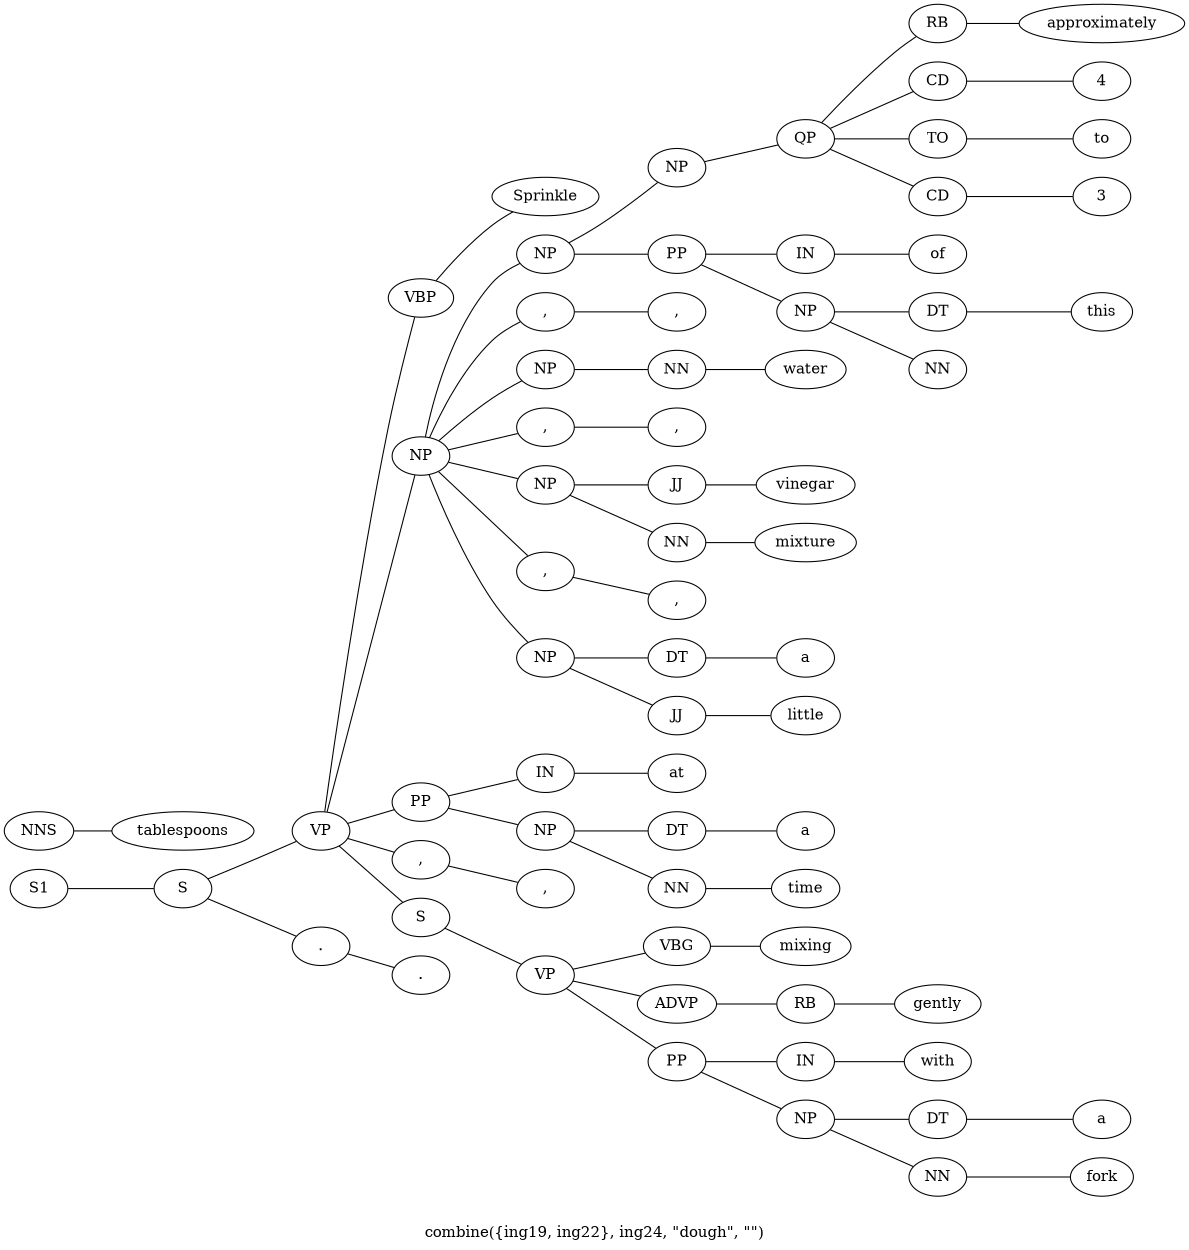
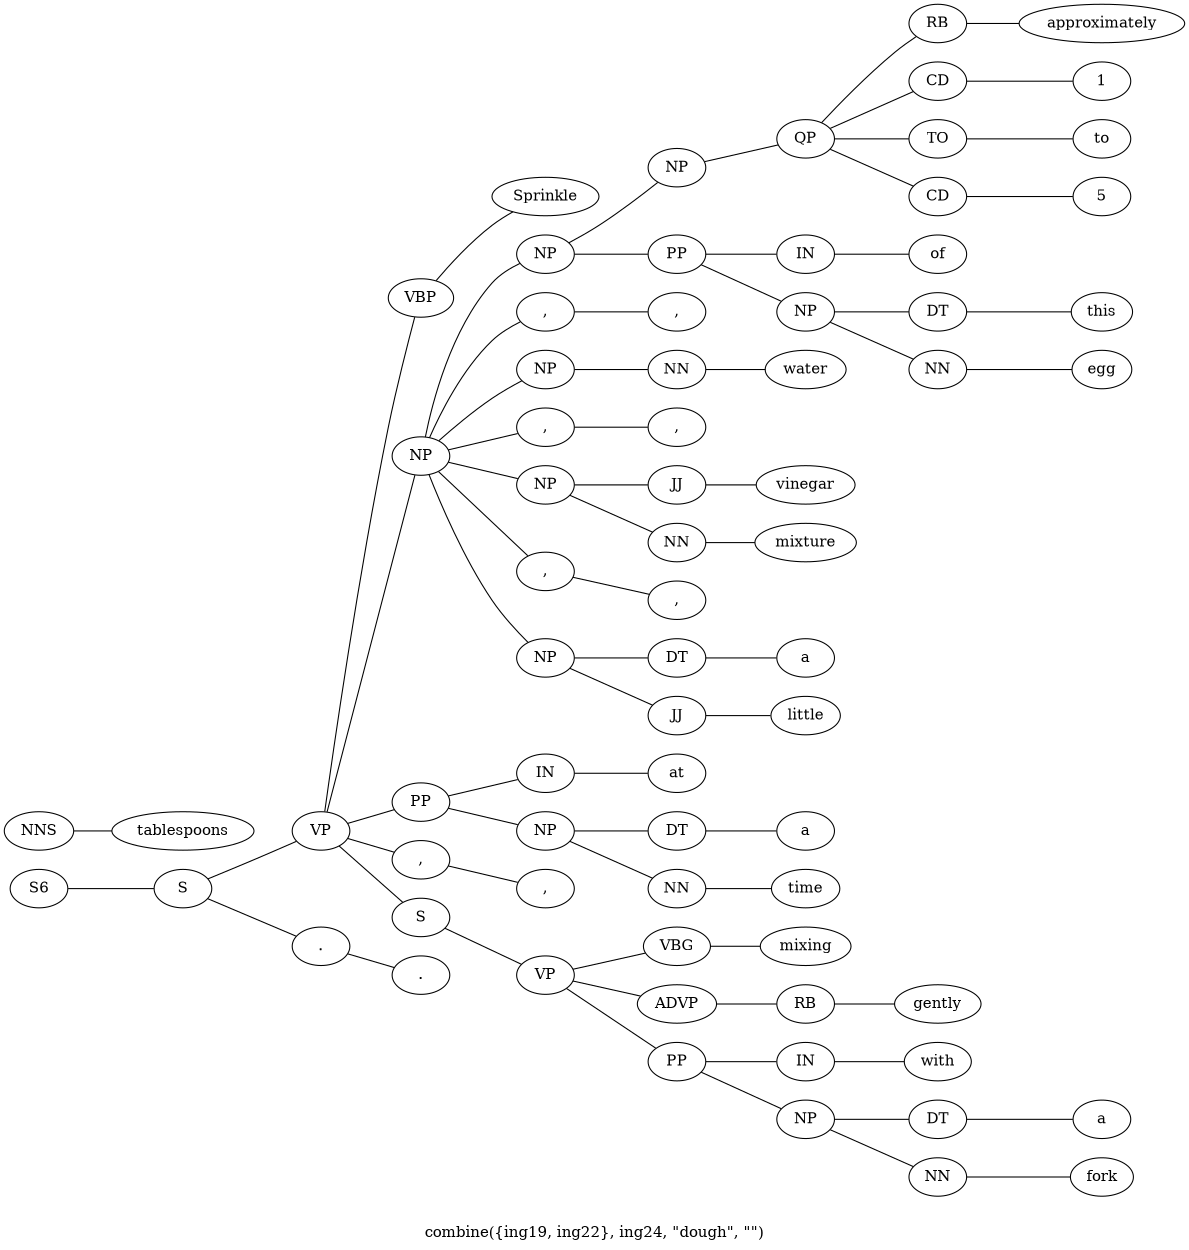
node "4": label "4" -> "1"
node "3": label "3" -> "5"
node "egg": added
node "S1": label "S1" -> "S6"
